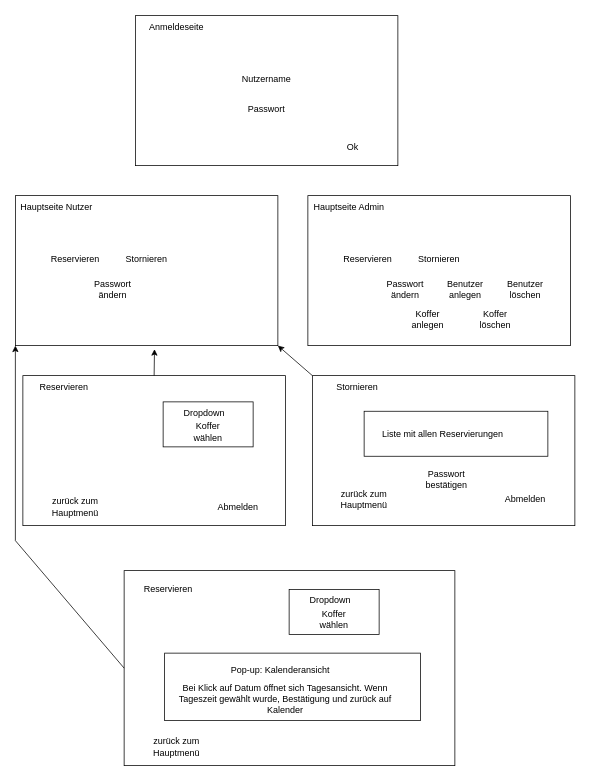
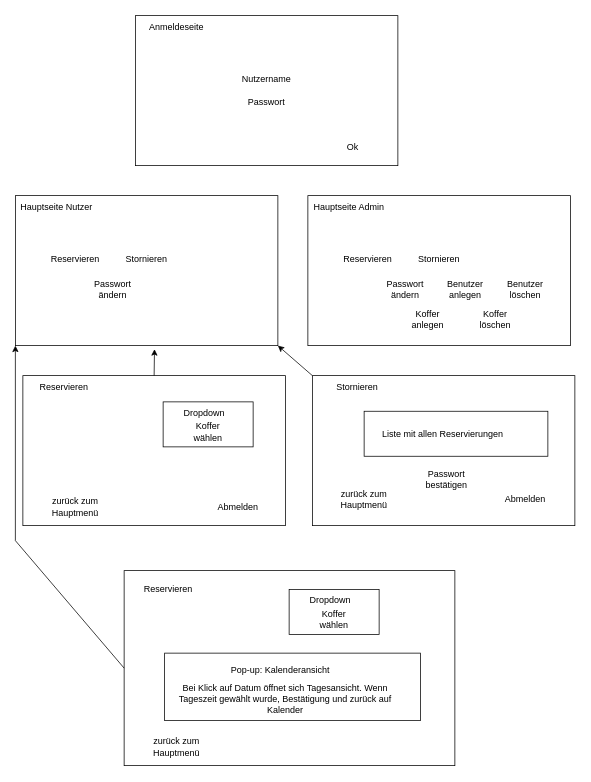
node "Passwort": moved (267, 109) -> (267, 102)
